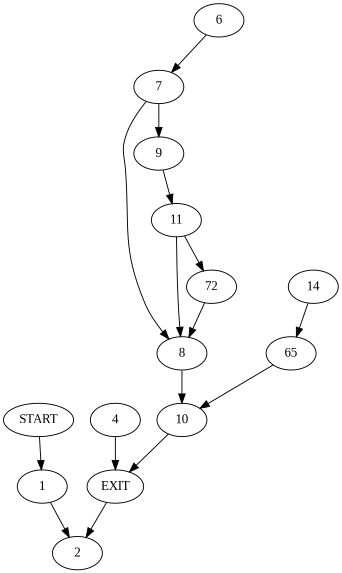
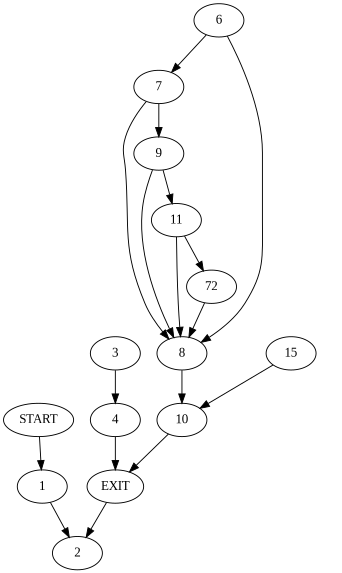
edge "6" -> "8": added
edge "9" -> "8": added
node "14": removed
node "3": added
node "65": label "65" -> "15"
